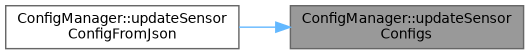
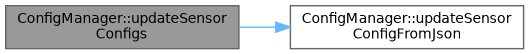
edge "ConfigManager::updateSensor ConfigFromJson" -> "ConfigManager::updateSensor Configs": reversed
